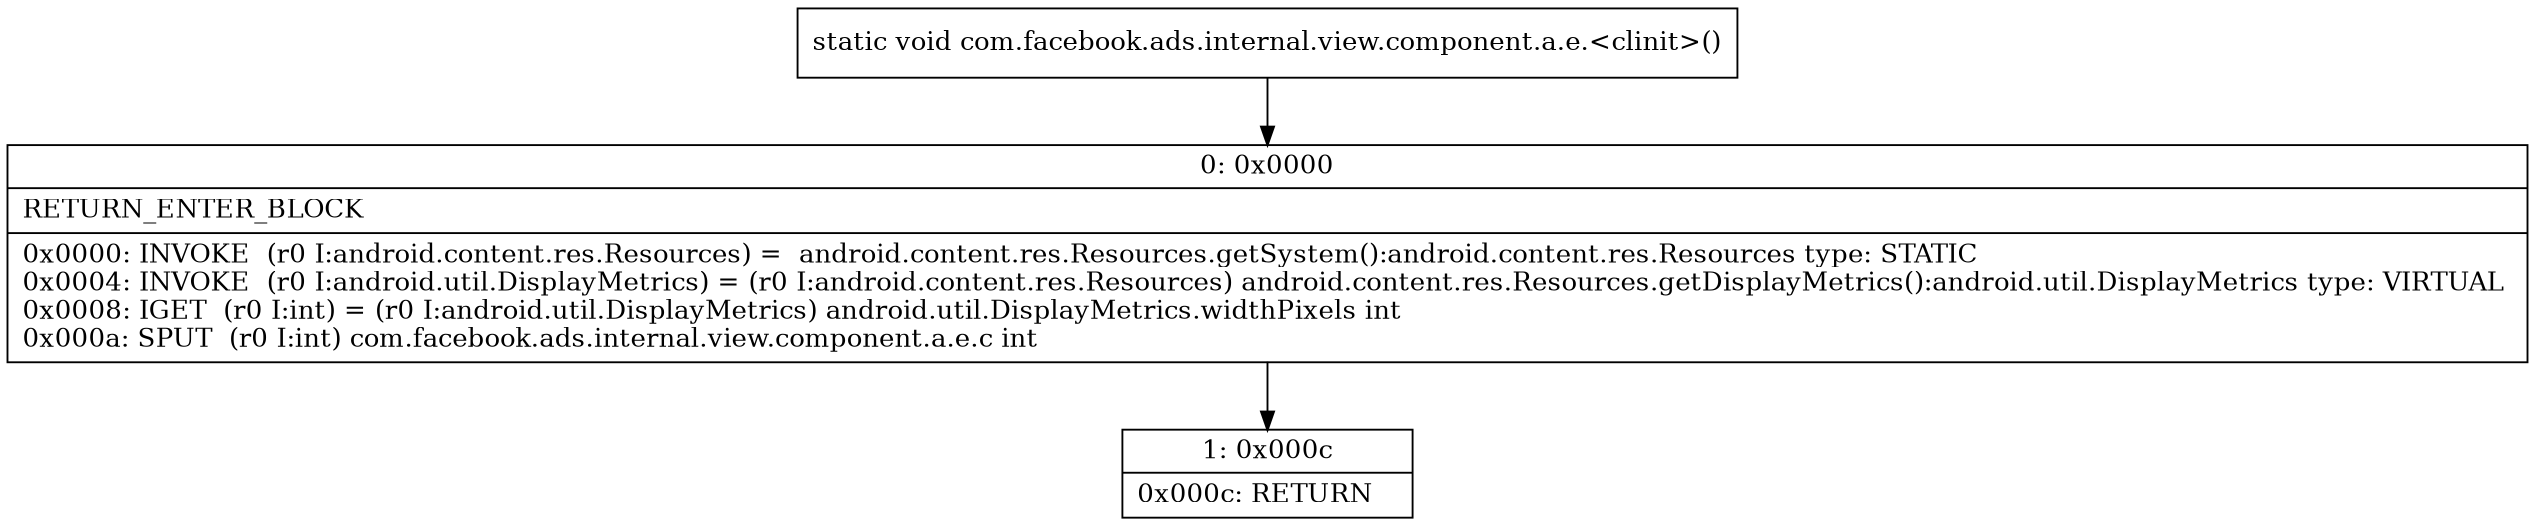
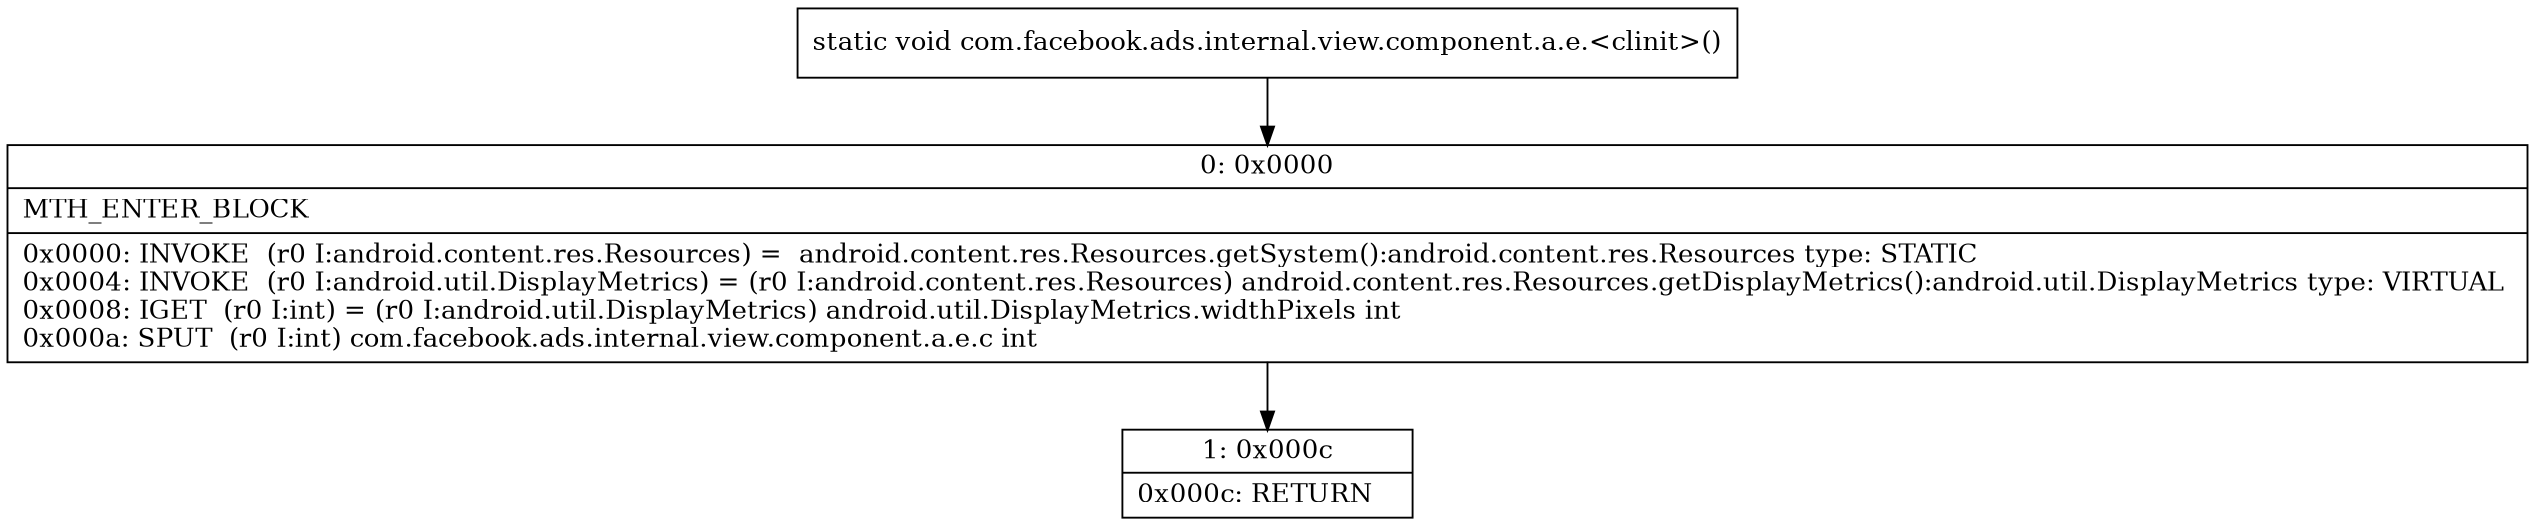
node "0: 0x0000": text "RETURN_ENTER_BLOCK" -> "MTH_ENTER_BLOCK"
